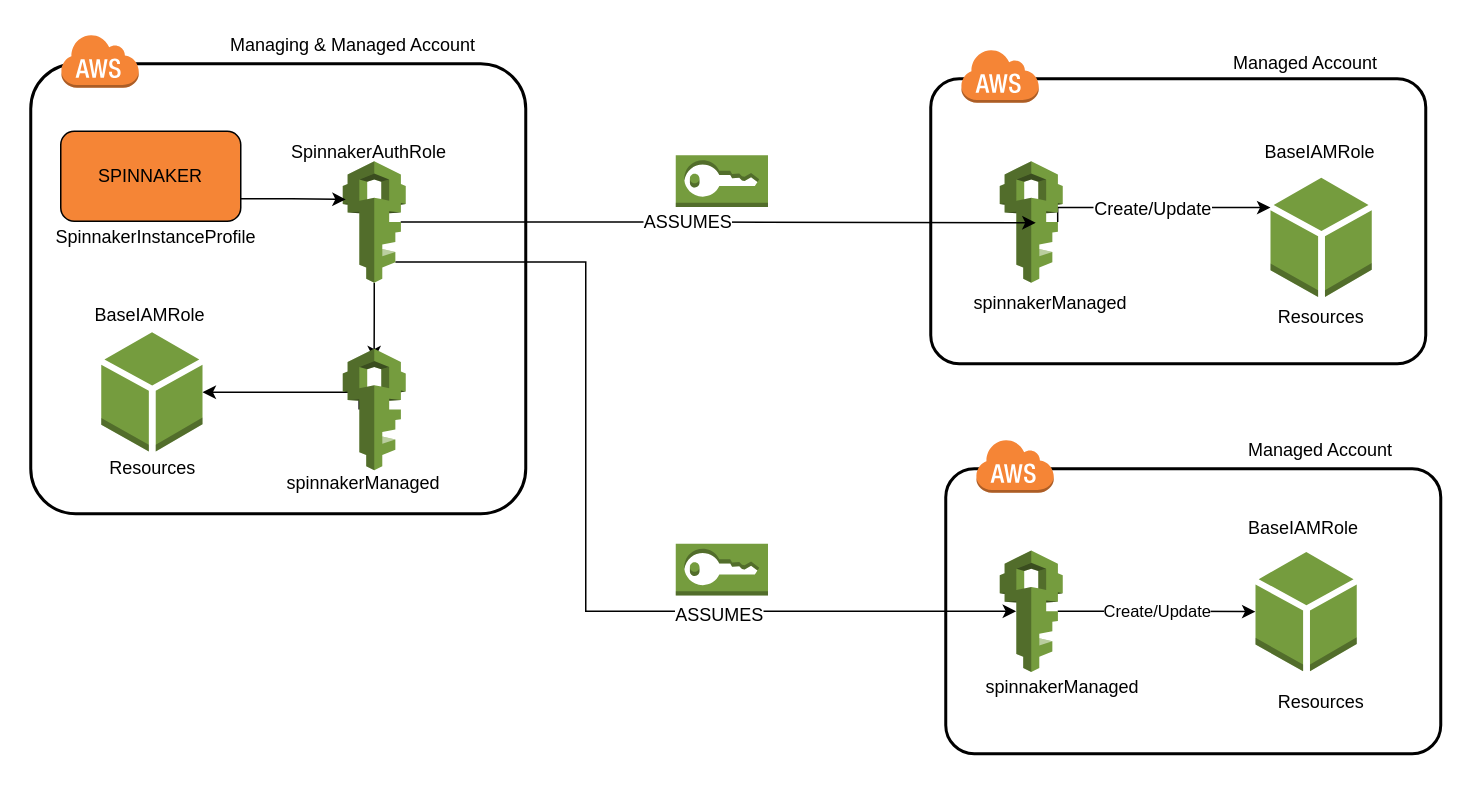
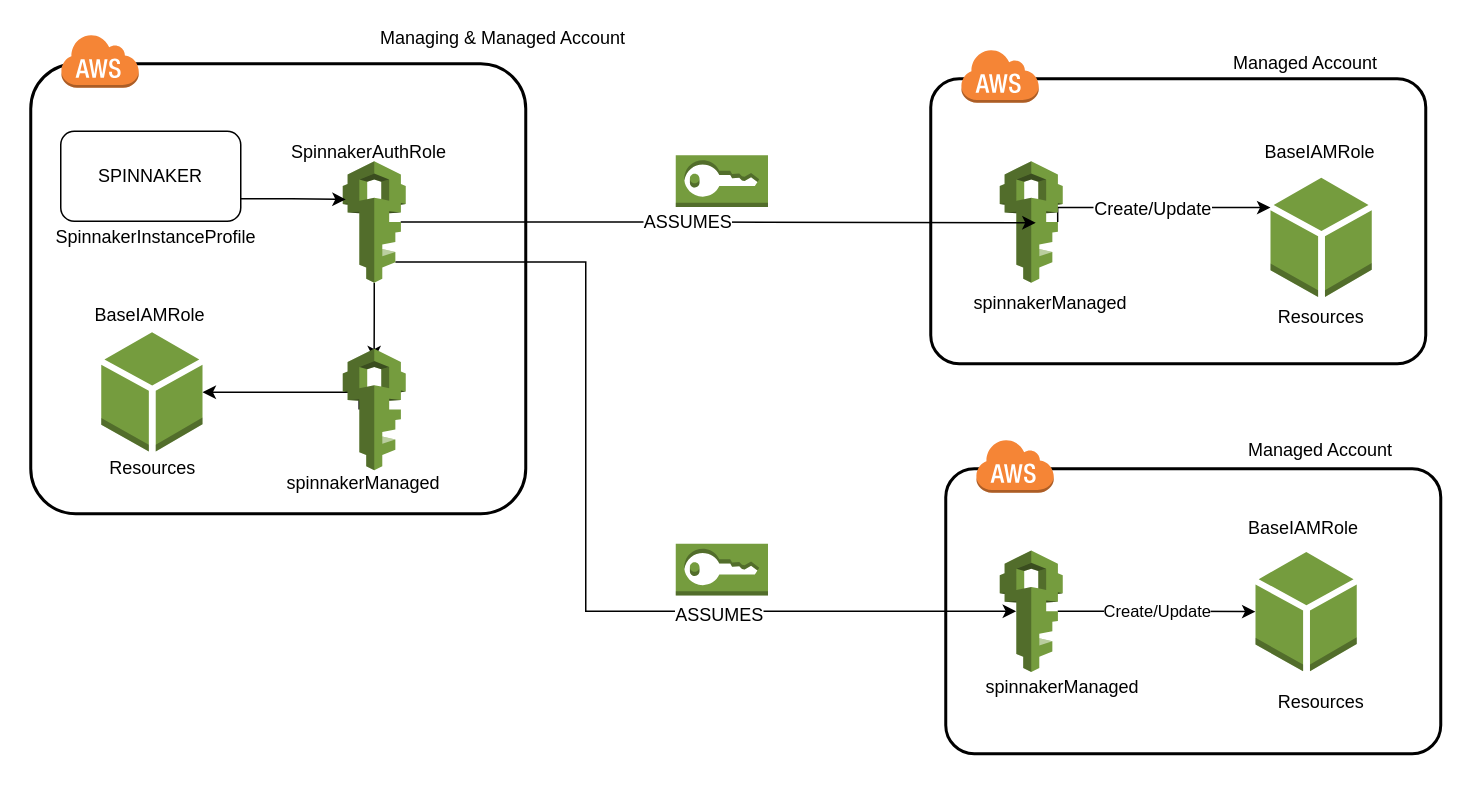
node "Managing & Managed Account": moved (353, 46) -> (503, 38)
node "SPINNAKER": fillcolor #f58536 -> #ffffff
